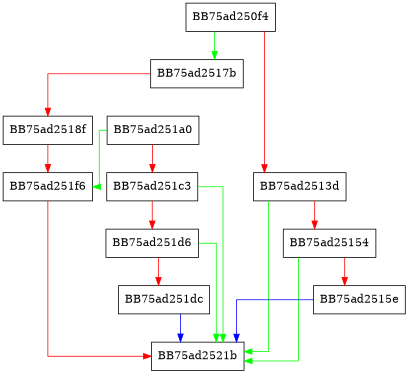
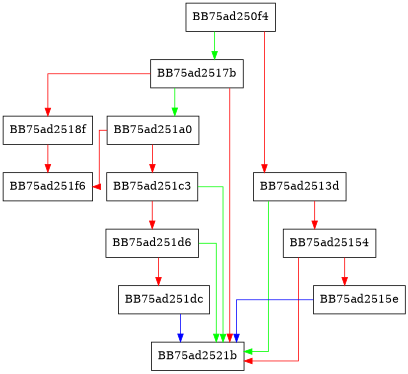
edge "BB75ad2517b" -> "BB75ad251a0": added
edge "BB75ad251a0" -> "BB75ad251f6": color green -> red
edge "BB75ad251f6" -> "BB75ad2521b": now "BB75ad2517b" -> "BB75ad2521b"
edge "BB75ad25154" -> "BB75ad2521b": color green -> red
